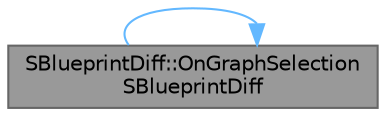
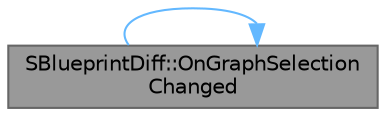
node "SBlueprintDiff::OnGraphSelection SBlueprintDiff": label "SBlueprintDiff::OnGraphSelection SBlueprintDiff" -> "SBlueprintDiff::OnGraphSelection Changed"
